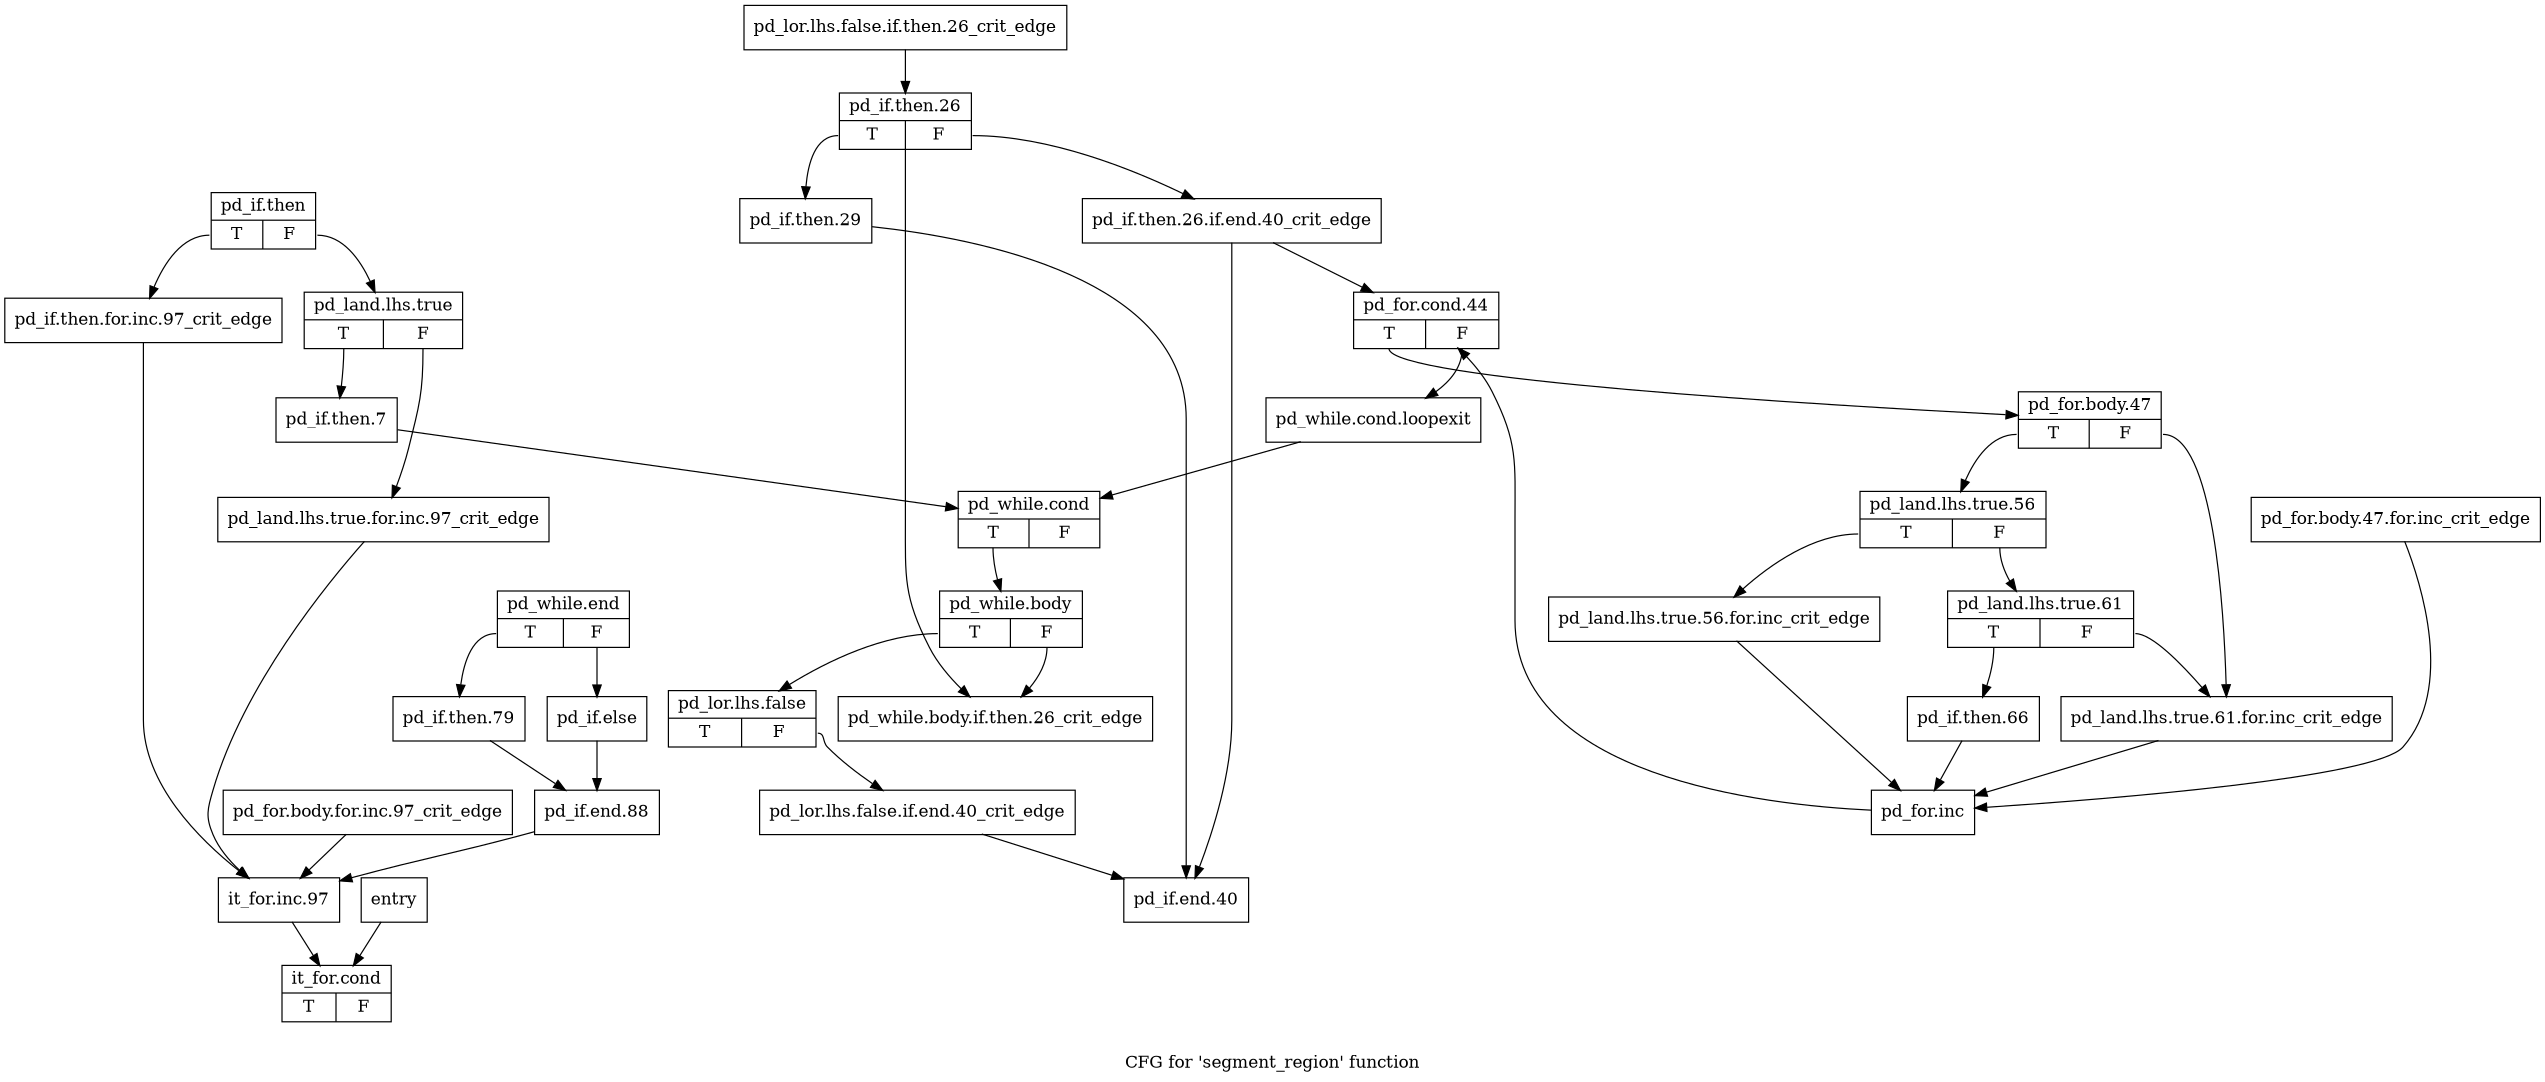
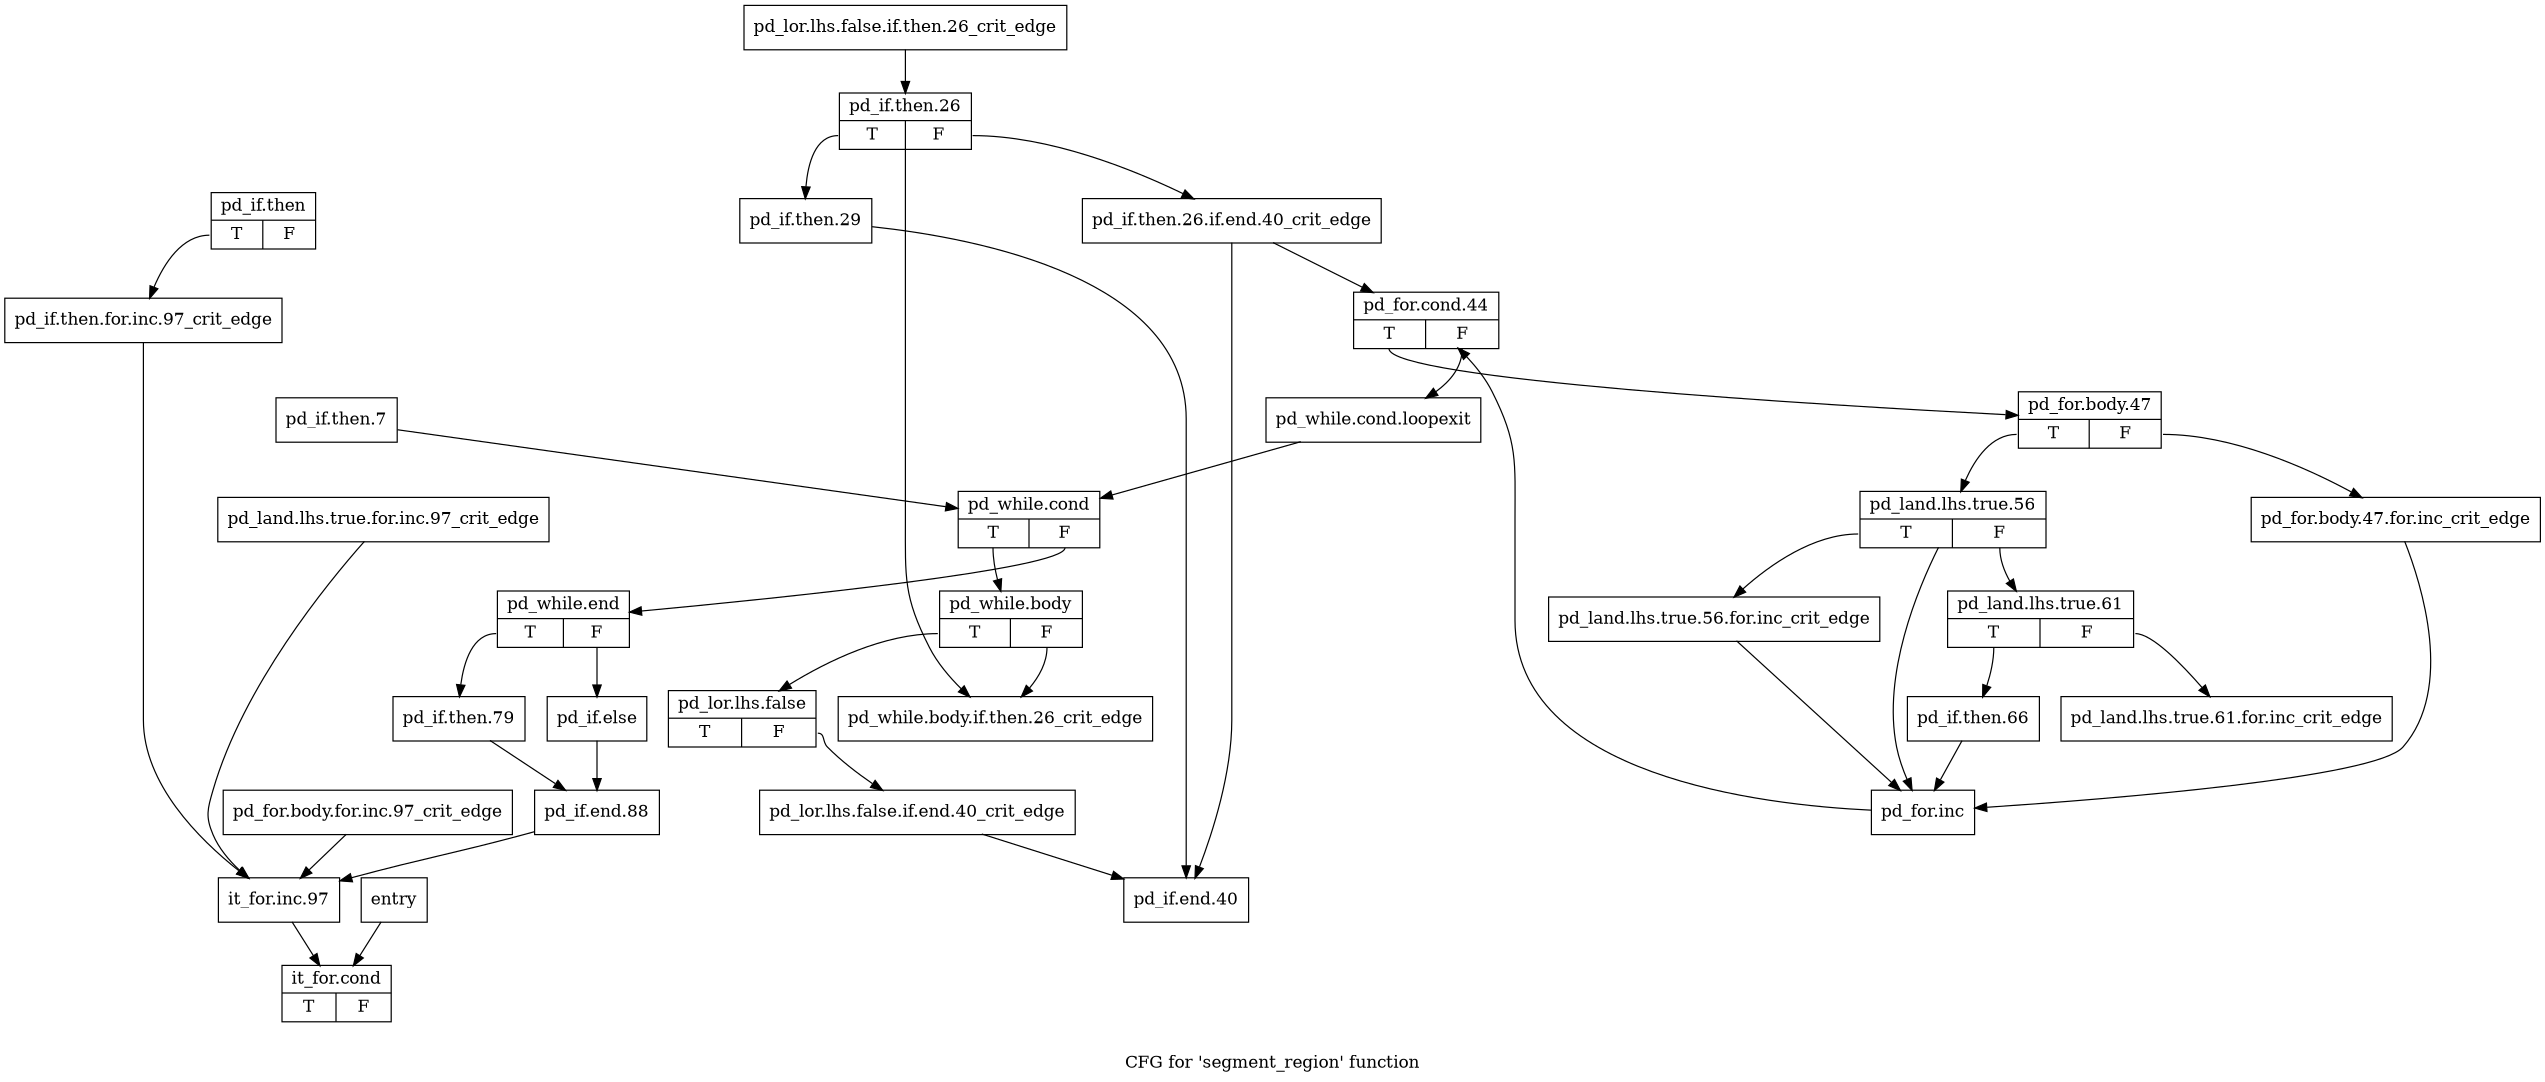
node "pd_land.lhs.true": removed
edge "pd_for.body.47" -> "pd_land.lhs.true.61.for.inc_crit_edge": now "pd_for.body.47" -> "pd_for.body.47.for.inc_crit_edge"
edge "pd_while.cond" -> "pd_while.end": added
edge "pd_land.lhs.true.61.for.inc_crit_edge" -> "pd_for.inc": now "pd_land.lhs.true.56" -> "pd_for.inc"
